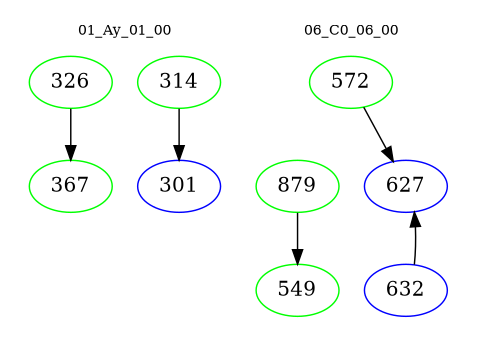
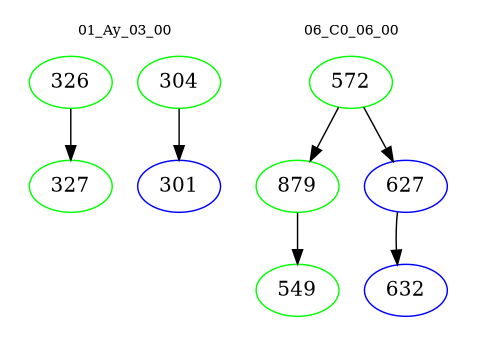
cluster "01_Ay_01_00": label "01_Ay_01_00" -> "01_Ay_03_00"
node "314": label "314" -> "304"
edge "572" -> "879": added
node "367": label "367" -> "327"
edge "632" -> "627": reversed
